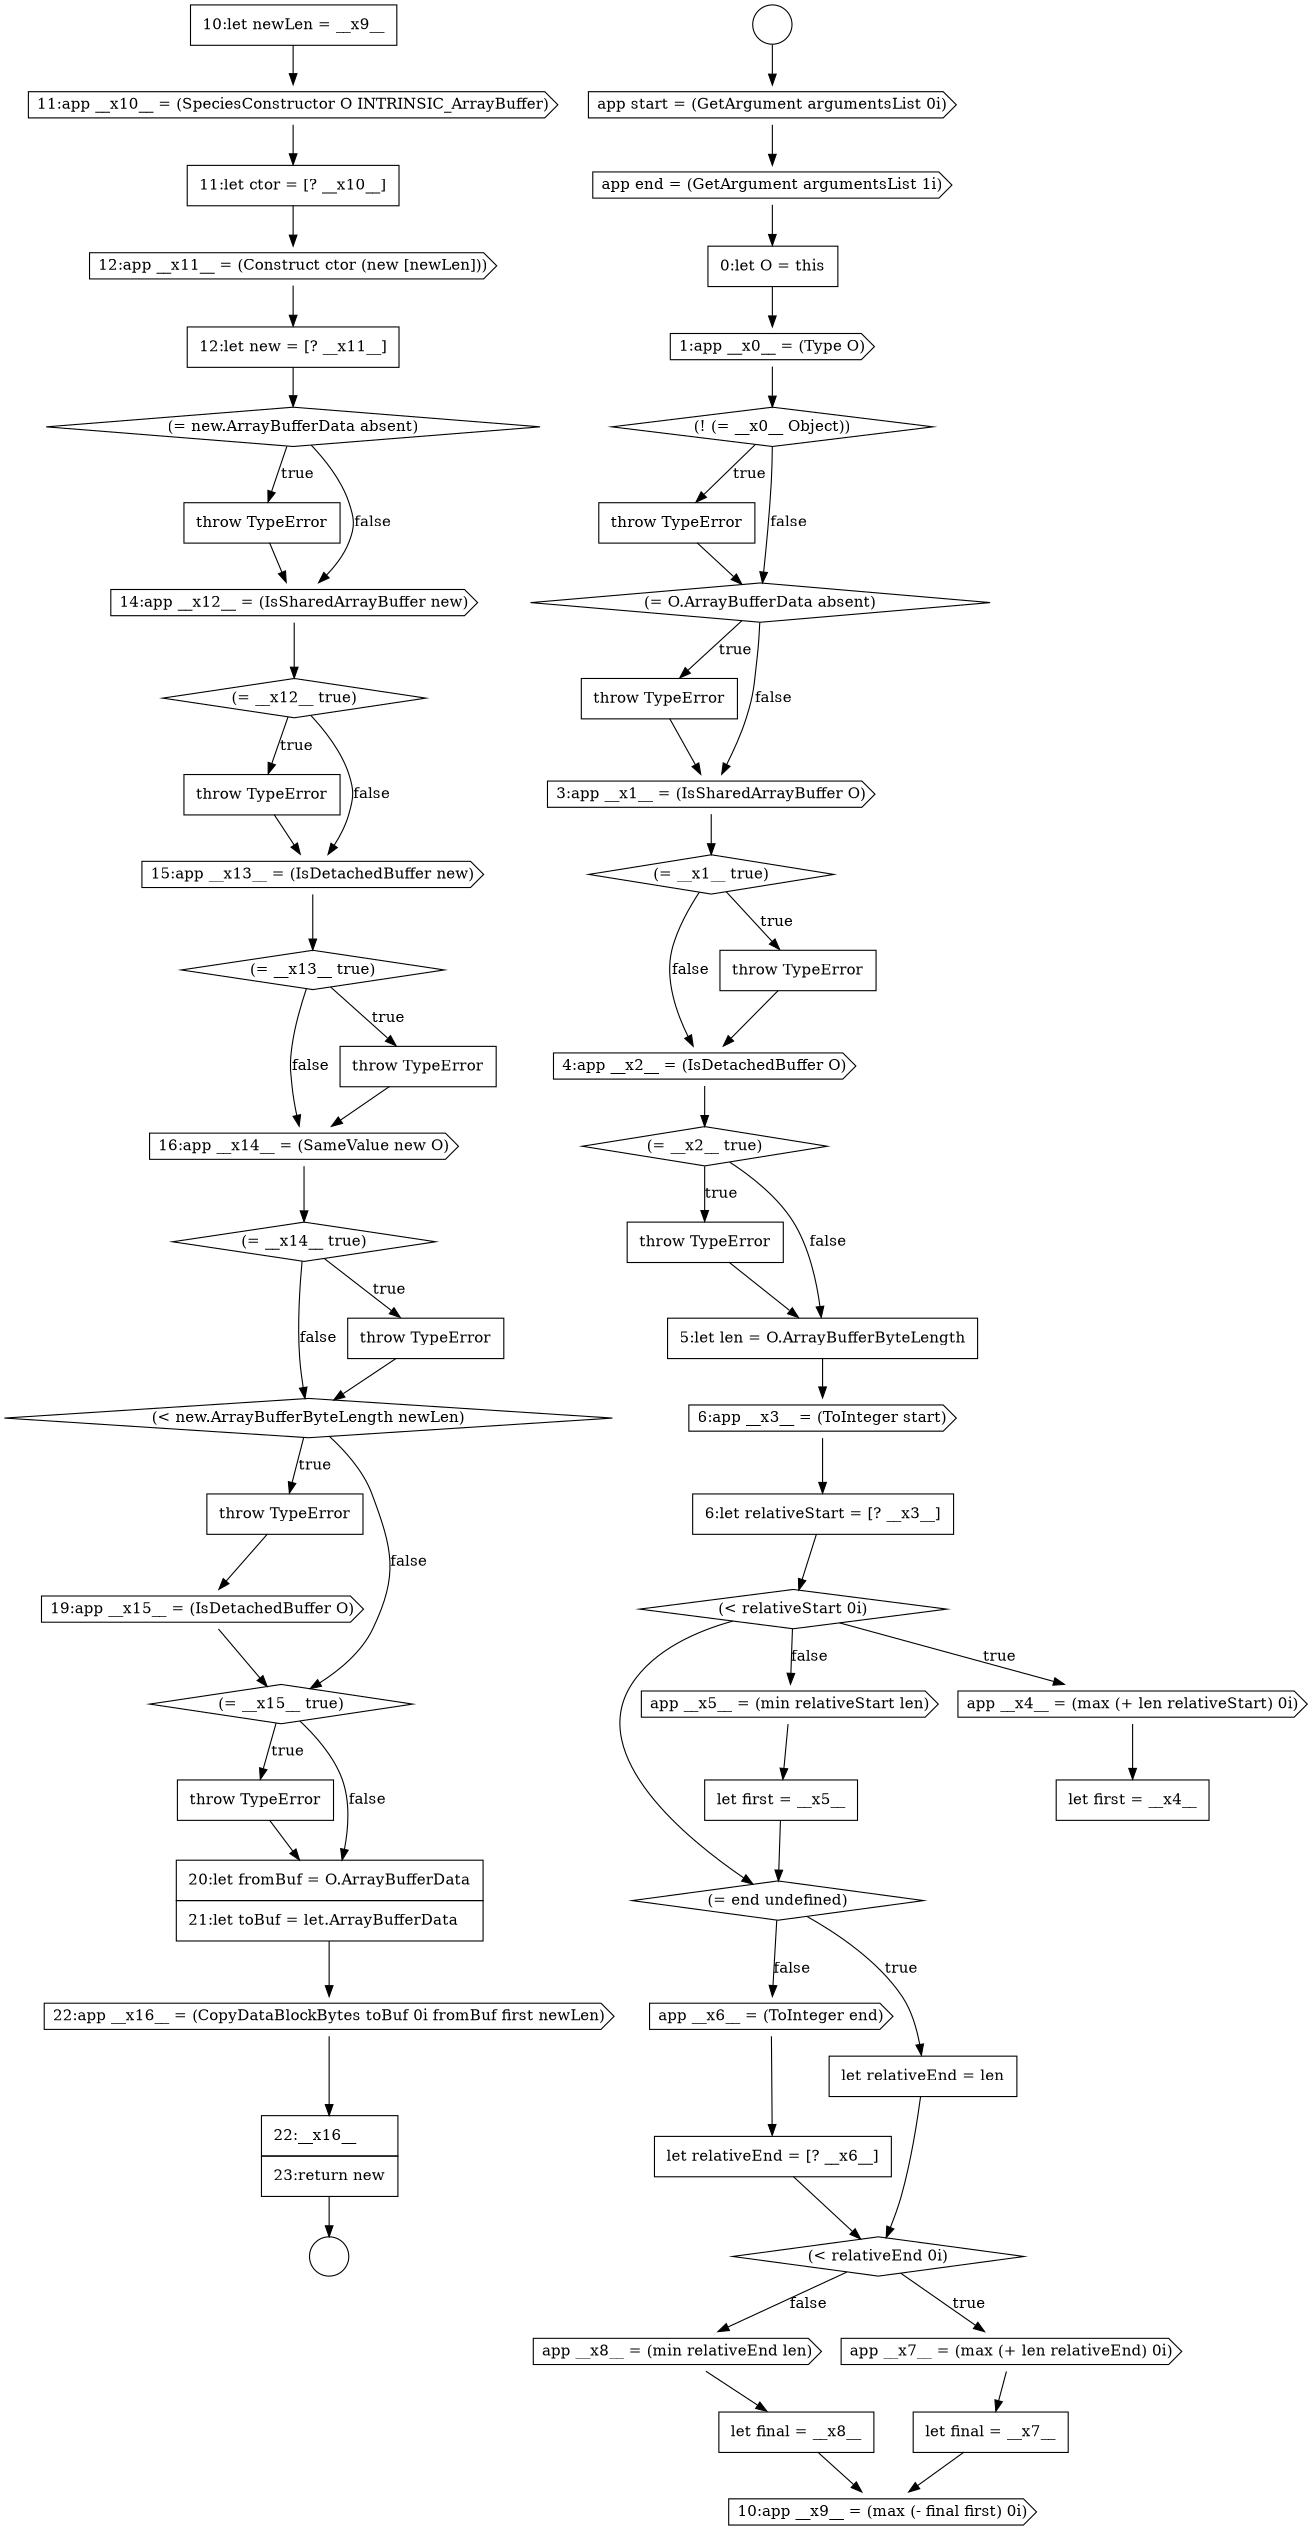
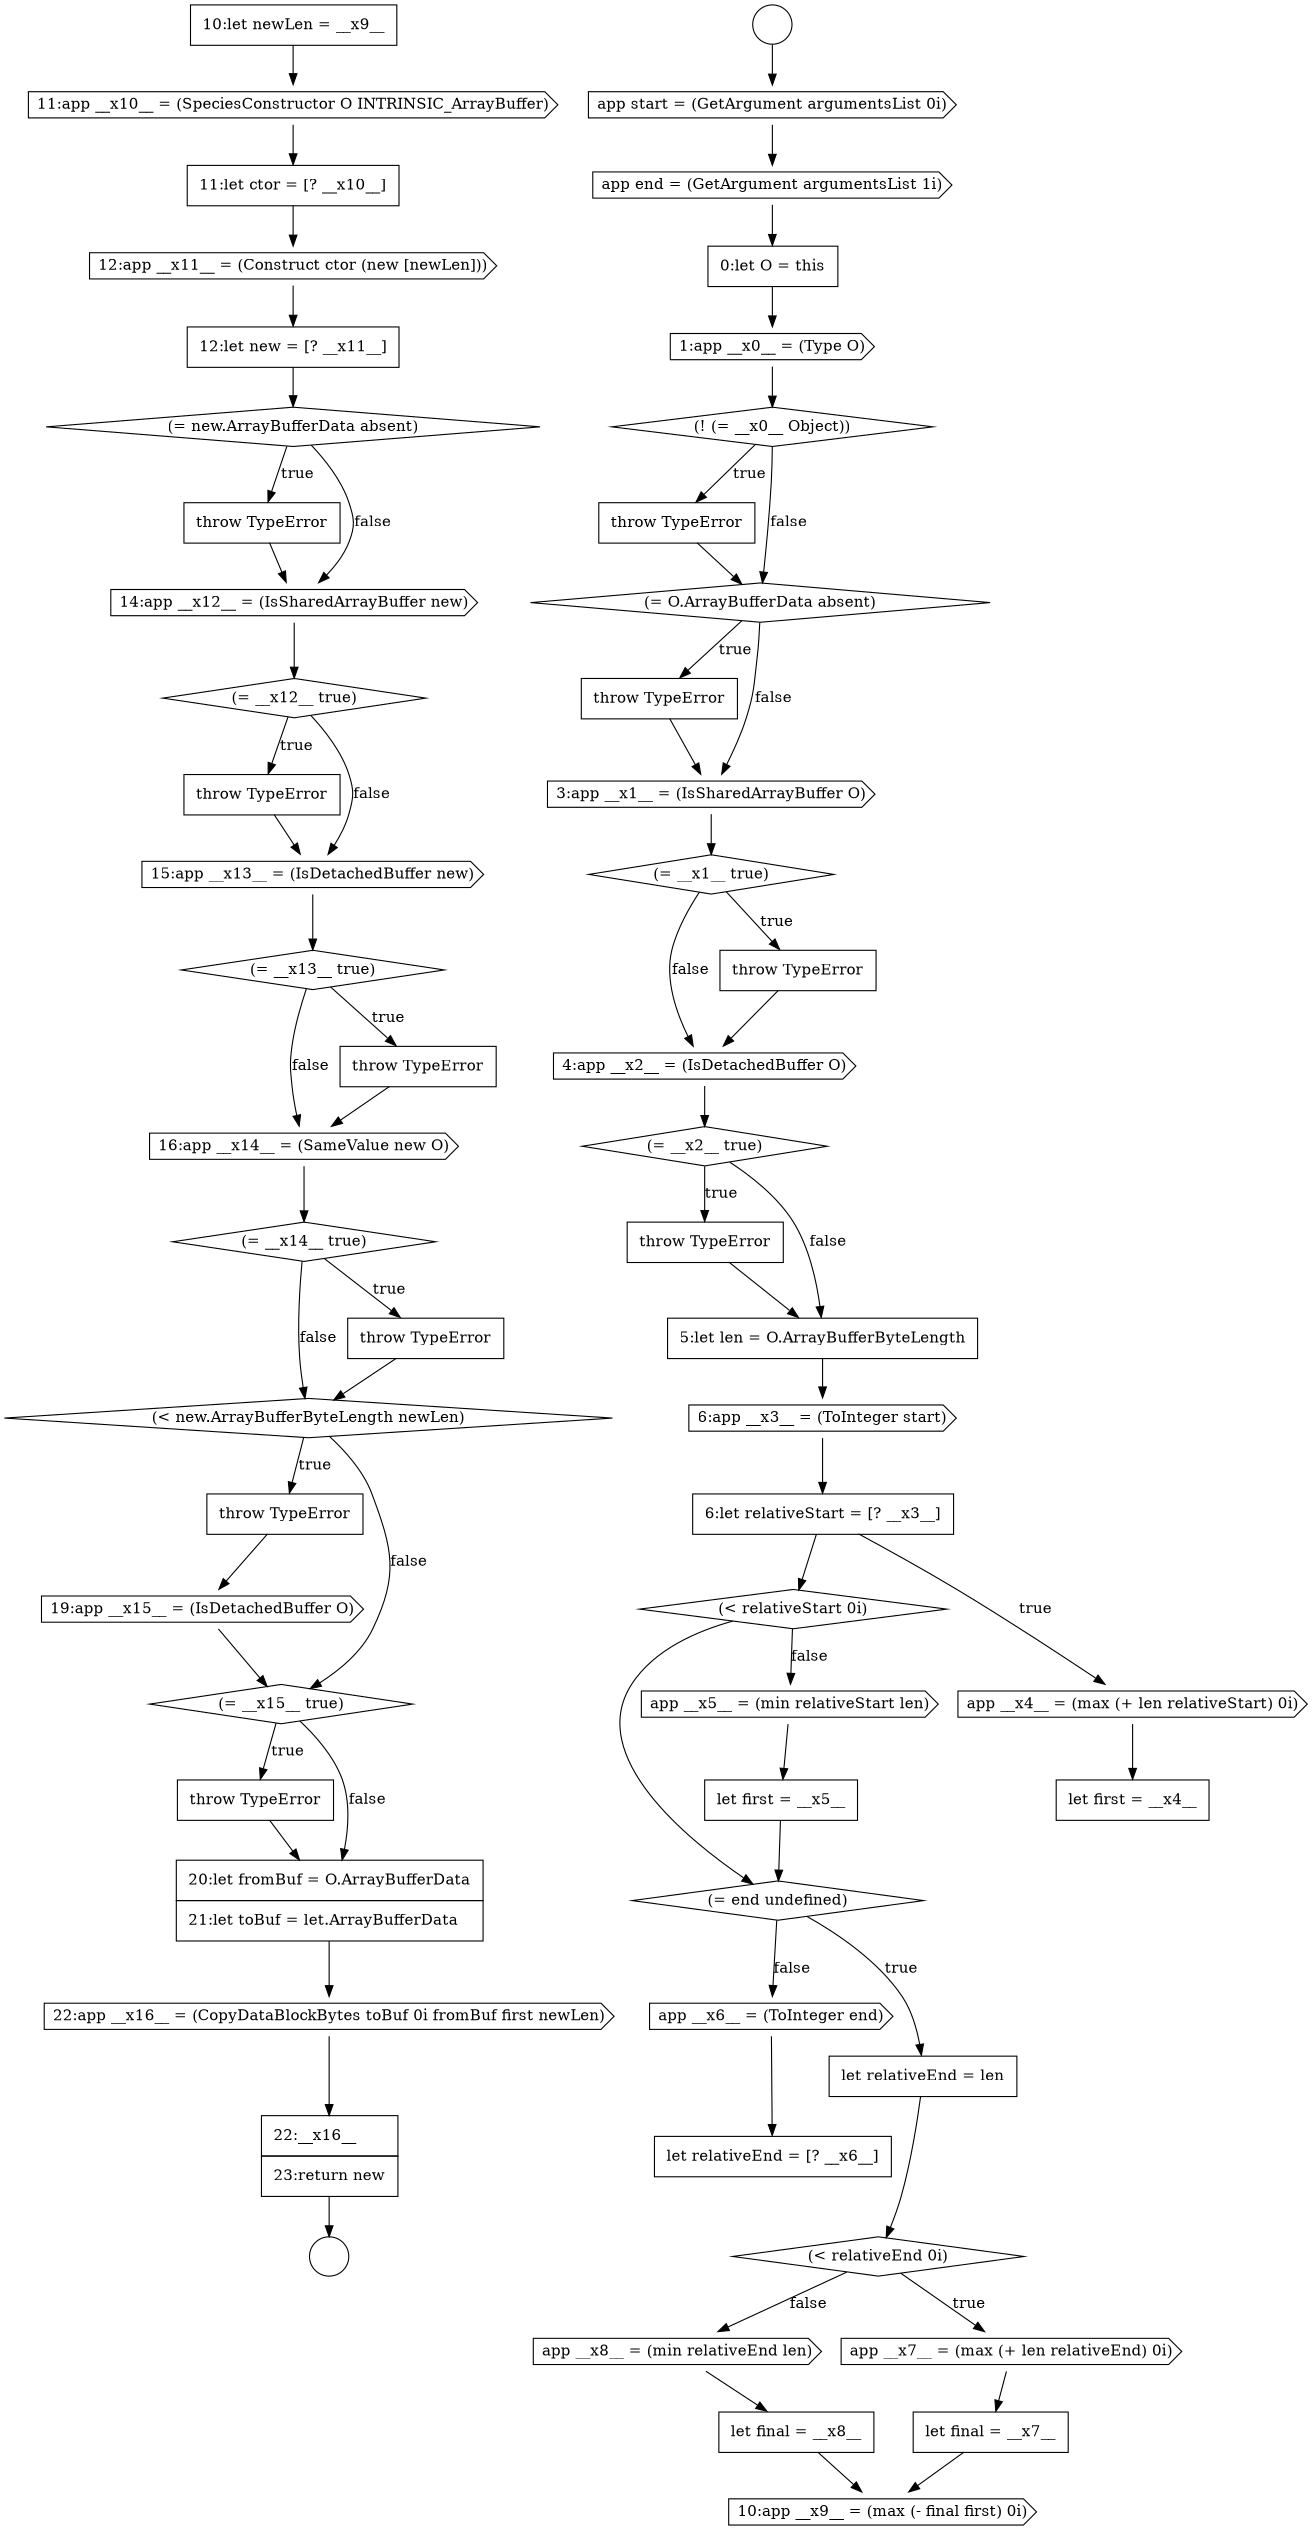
edge "(< relativeStart 0i)" -> "app __x4__ = (max (+ len relativeStart) 0i)": now "6:let relativeStart = [? __x3__]" -> "app __x4__ = (max (+ len relativeStart) 0i)"
edge "let relativeEnd = [? __x6__]" -> "(< relativeEnd 0i)": removed
